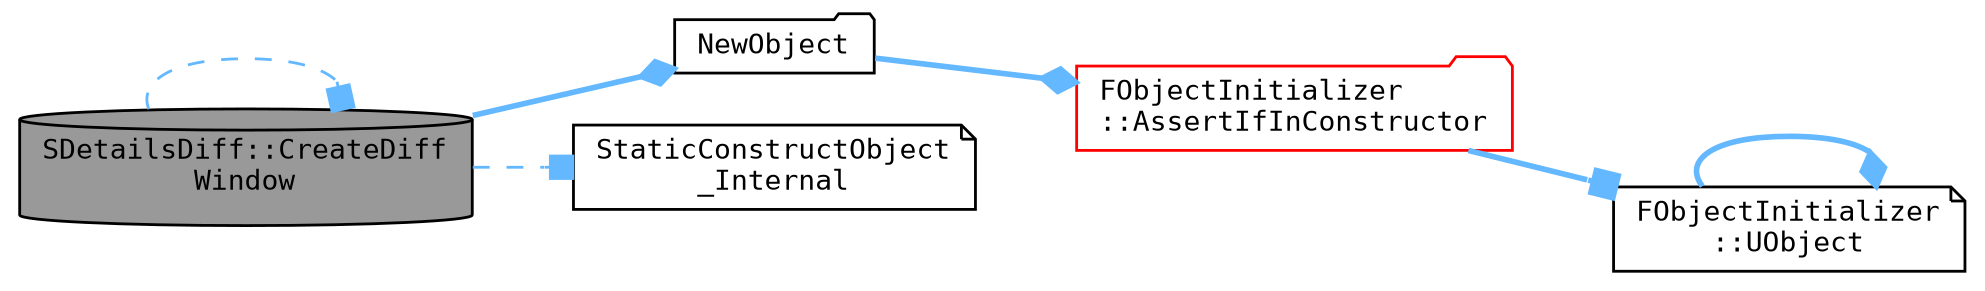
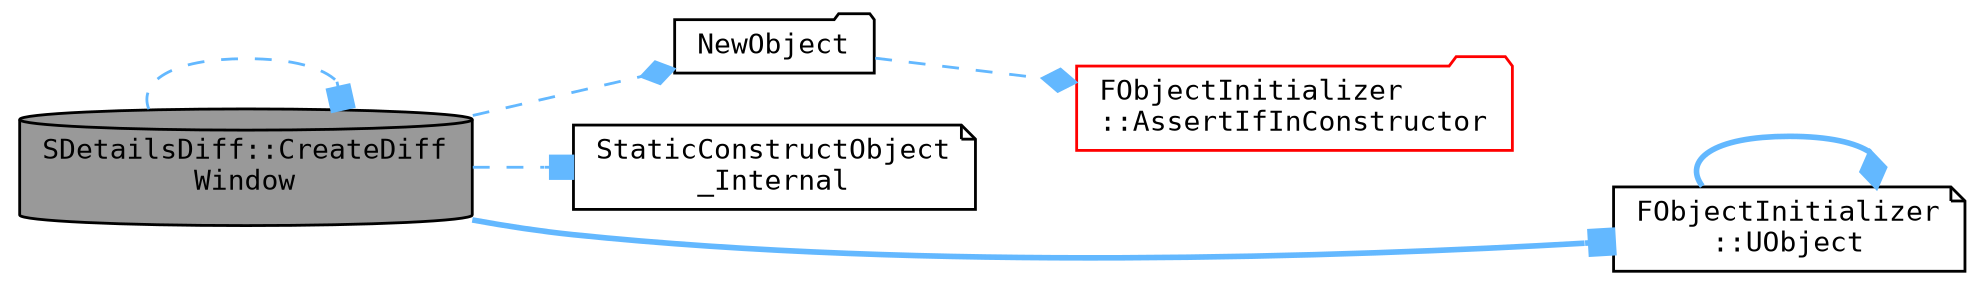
edge "NewObject" -> "FObjectInitializer ::AssertIfInConstructor": style bold -> dashed
edge "SDetailsDiff::CreateDiff Window" -> "NewObject": style bold -> dashed
edge "FObjectInitializer ::AssertIfInConstructor" -> "FObjectInitializer ::UObject": now "SDetailsDiff::CreateDiff Window" -> "FObjectInitializer ::UObject"
